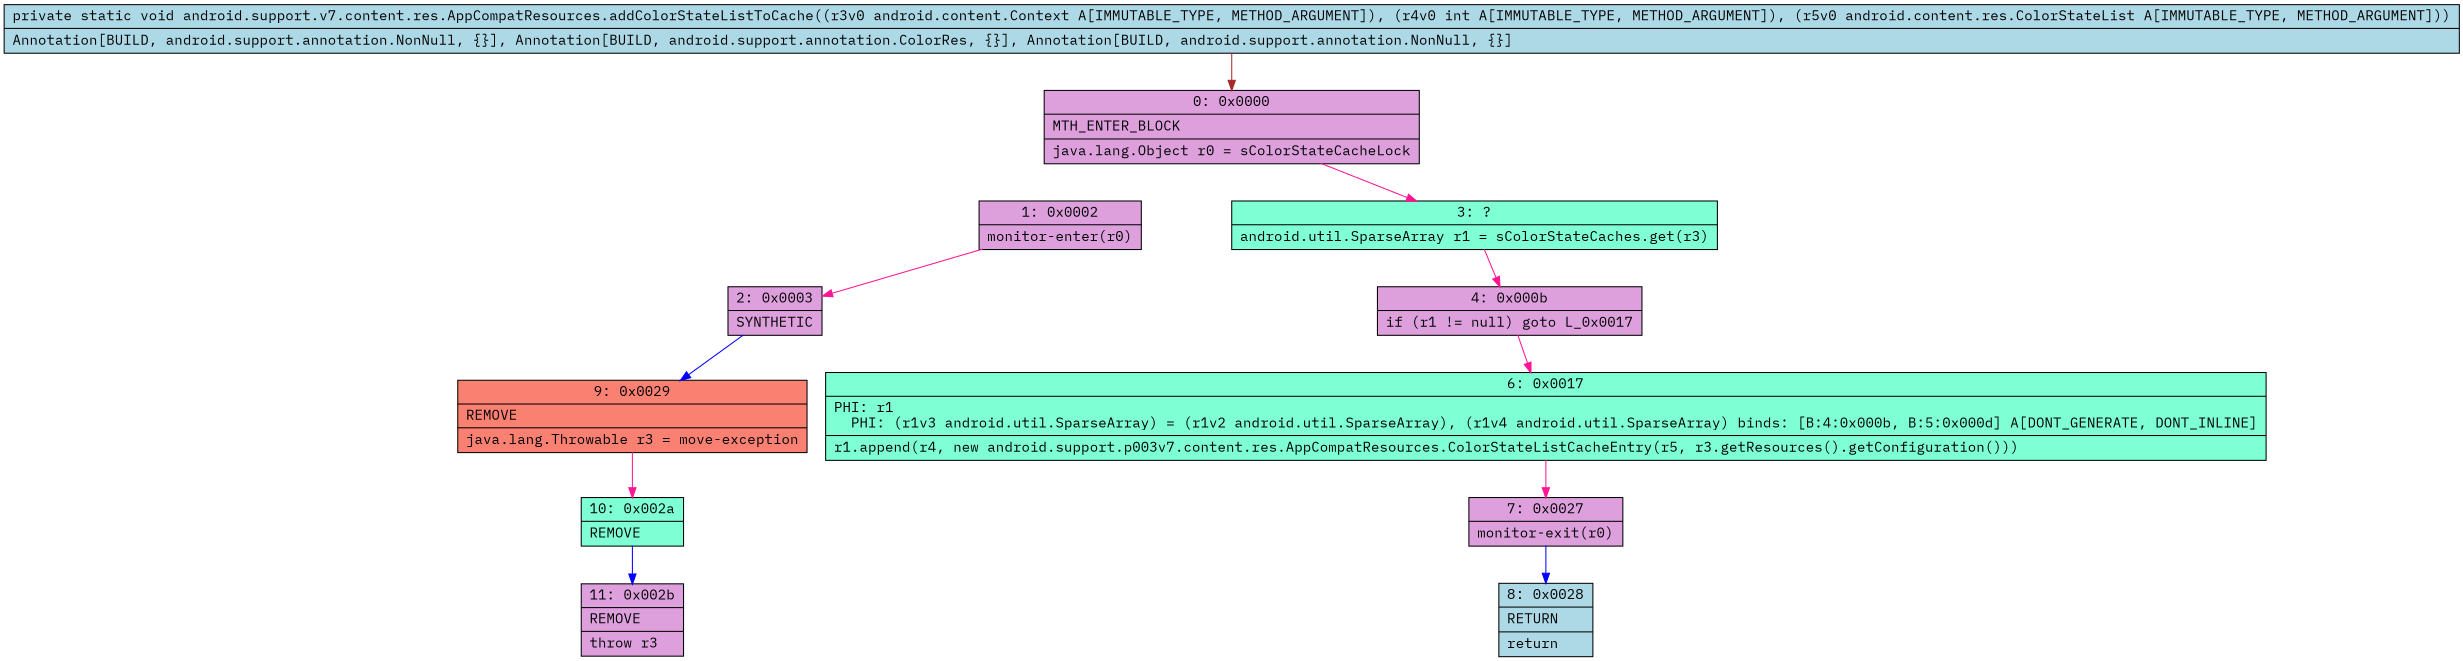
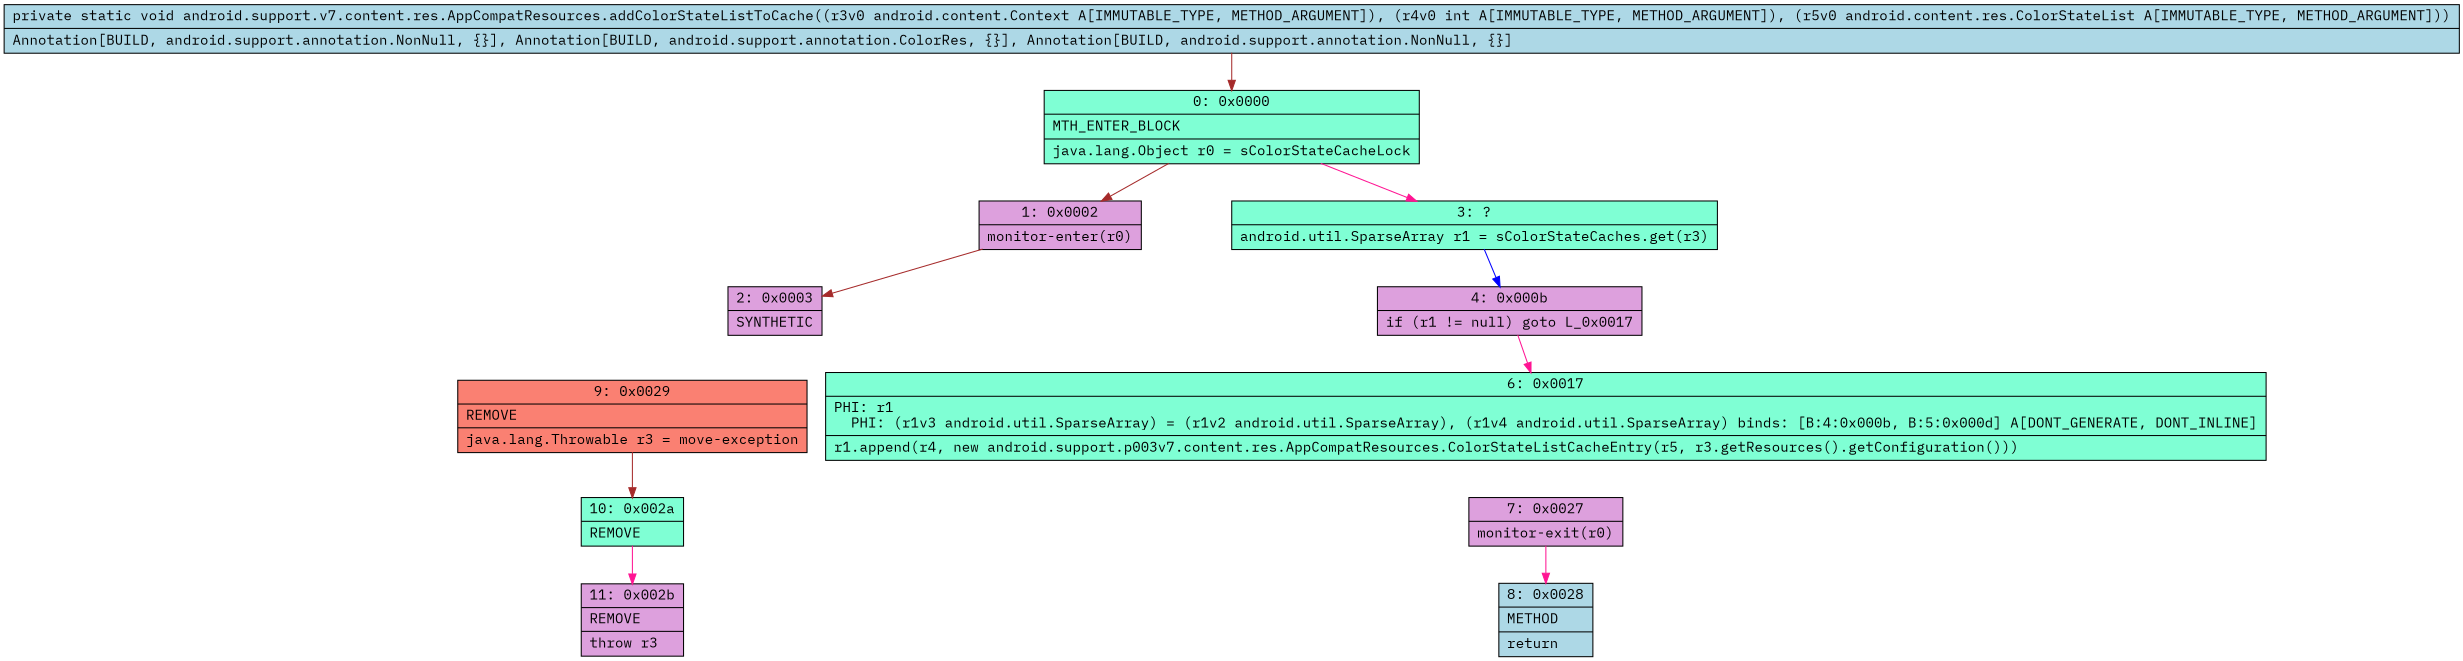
node "0: 0x0000": fillcolor plum -> aquamarine
edge "0: 0x0000" -> "1: 0x0002": added
edge "3: ?" -> "4: 0x000b": color deeppink -> blue
edge "1: 0x0002" -> "2: 0x0003": color deeppink -> brown
edge "2: 0x0003" -> "9: 0x0029": removed
edge "9: 0x0029" -> "10: 0x002a": color deeppink -> brown
edge "6: 0x0017" -> "7: 0x0027": removed
edge "7: 0x0027" -> "8: 0x0028": color blue -> deeppink
edge "10: 0x002a" -> "11: 0x002b": color blue -> deeppink
node "8: 0x0028": text "RETURN" -> "METHOD"
